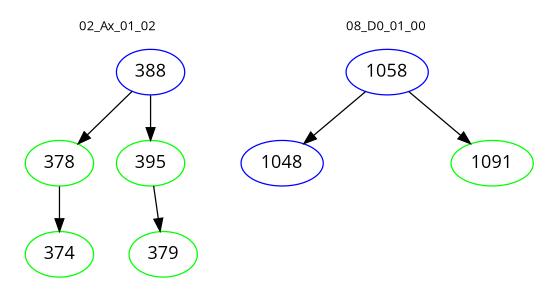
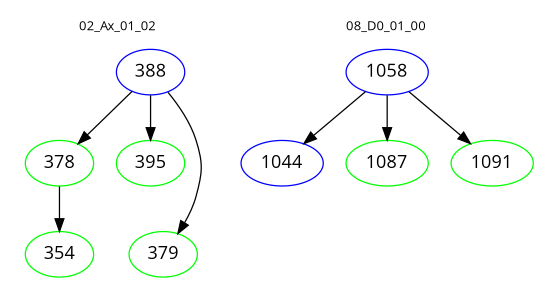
node "1048": label "1048" -> "1044"
node "1087": added
edge "395" -> "379": now "388" -> "379"
node "374": label "374" -> "354"
